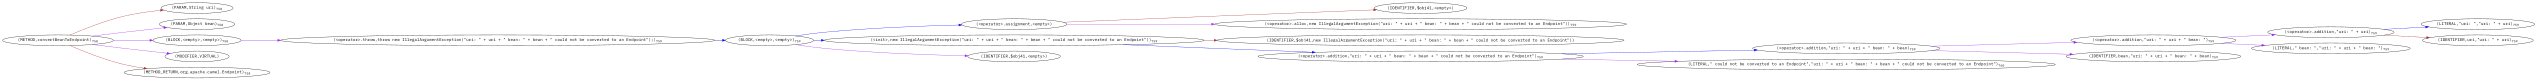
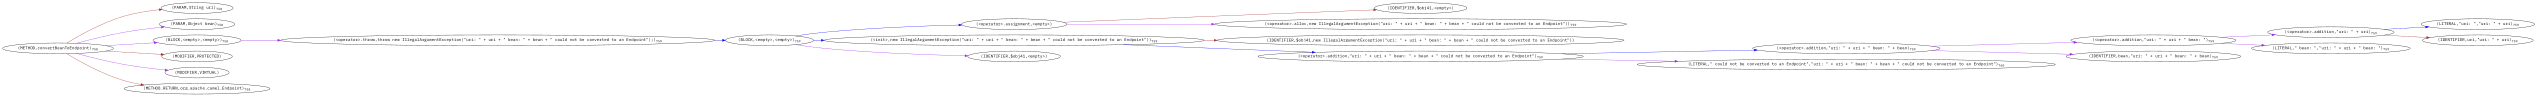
node "(MODIFIER,PROTECTED)": added
